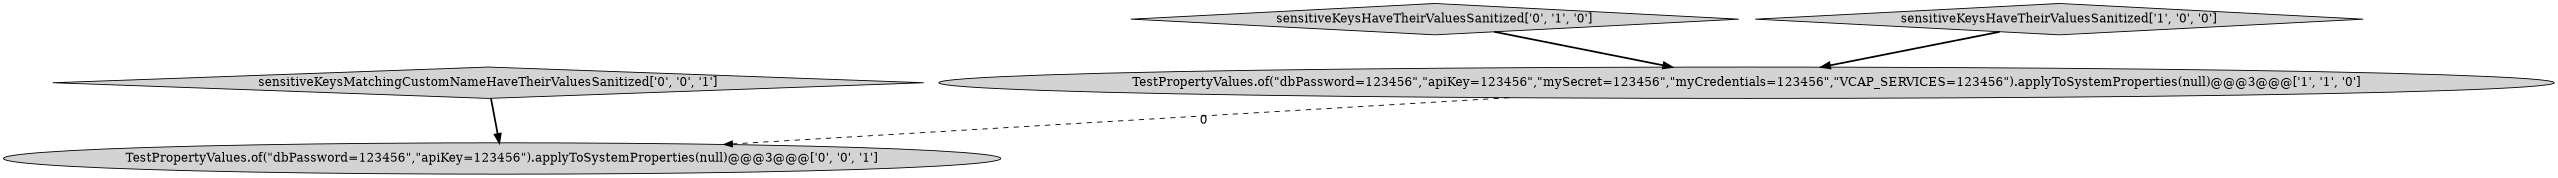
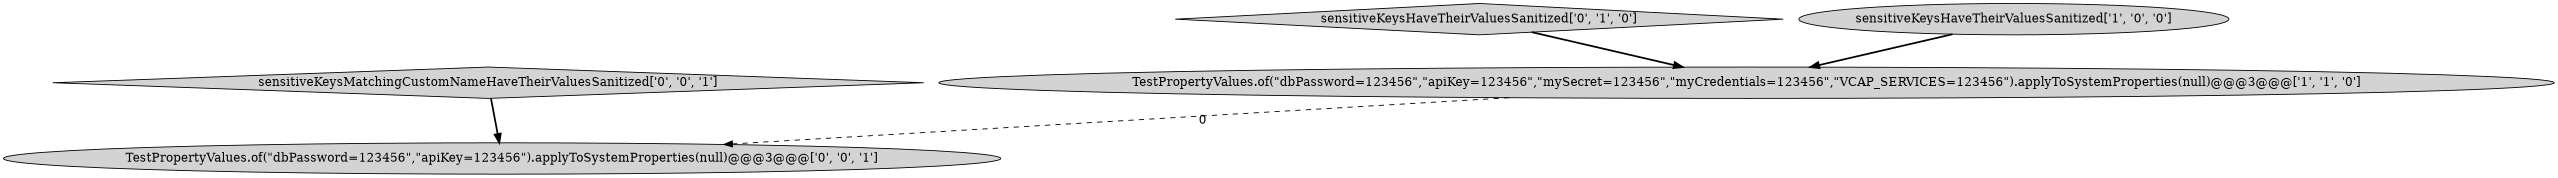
node "sensitiveKeysHaveTheirValuesSanitized['1', '0', '0']": shape diamond -> ellipse
